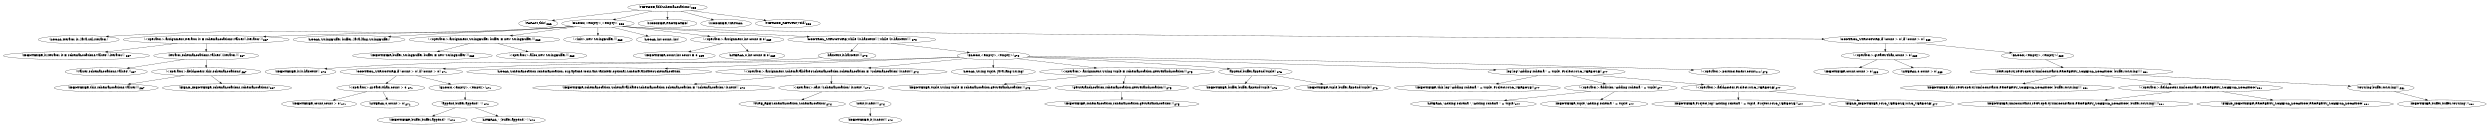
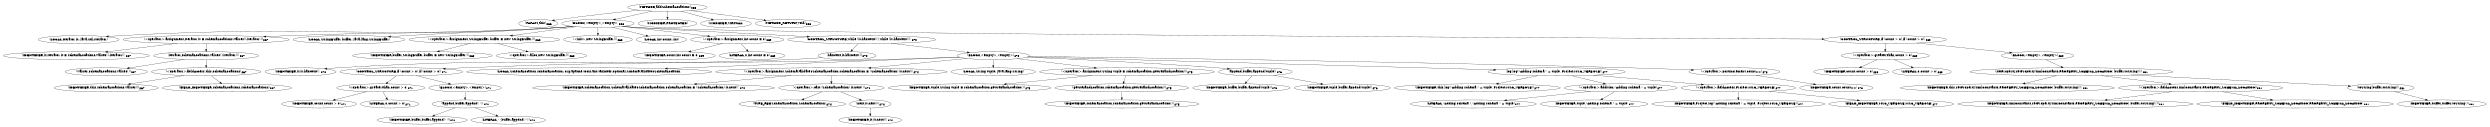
node "(IDENTIFIER,count,count++)": added
edge "(<operator>.cast,(SchemaLocation) it.next())" -> "(next,it.next())": added
